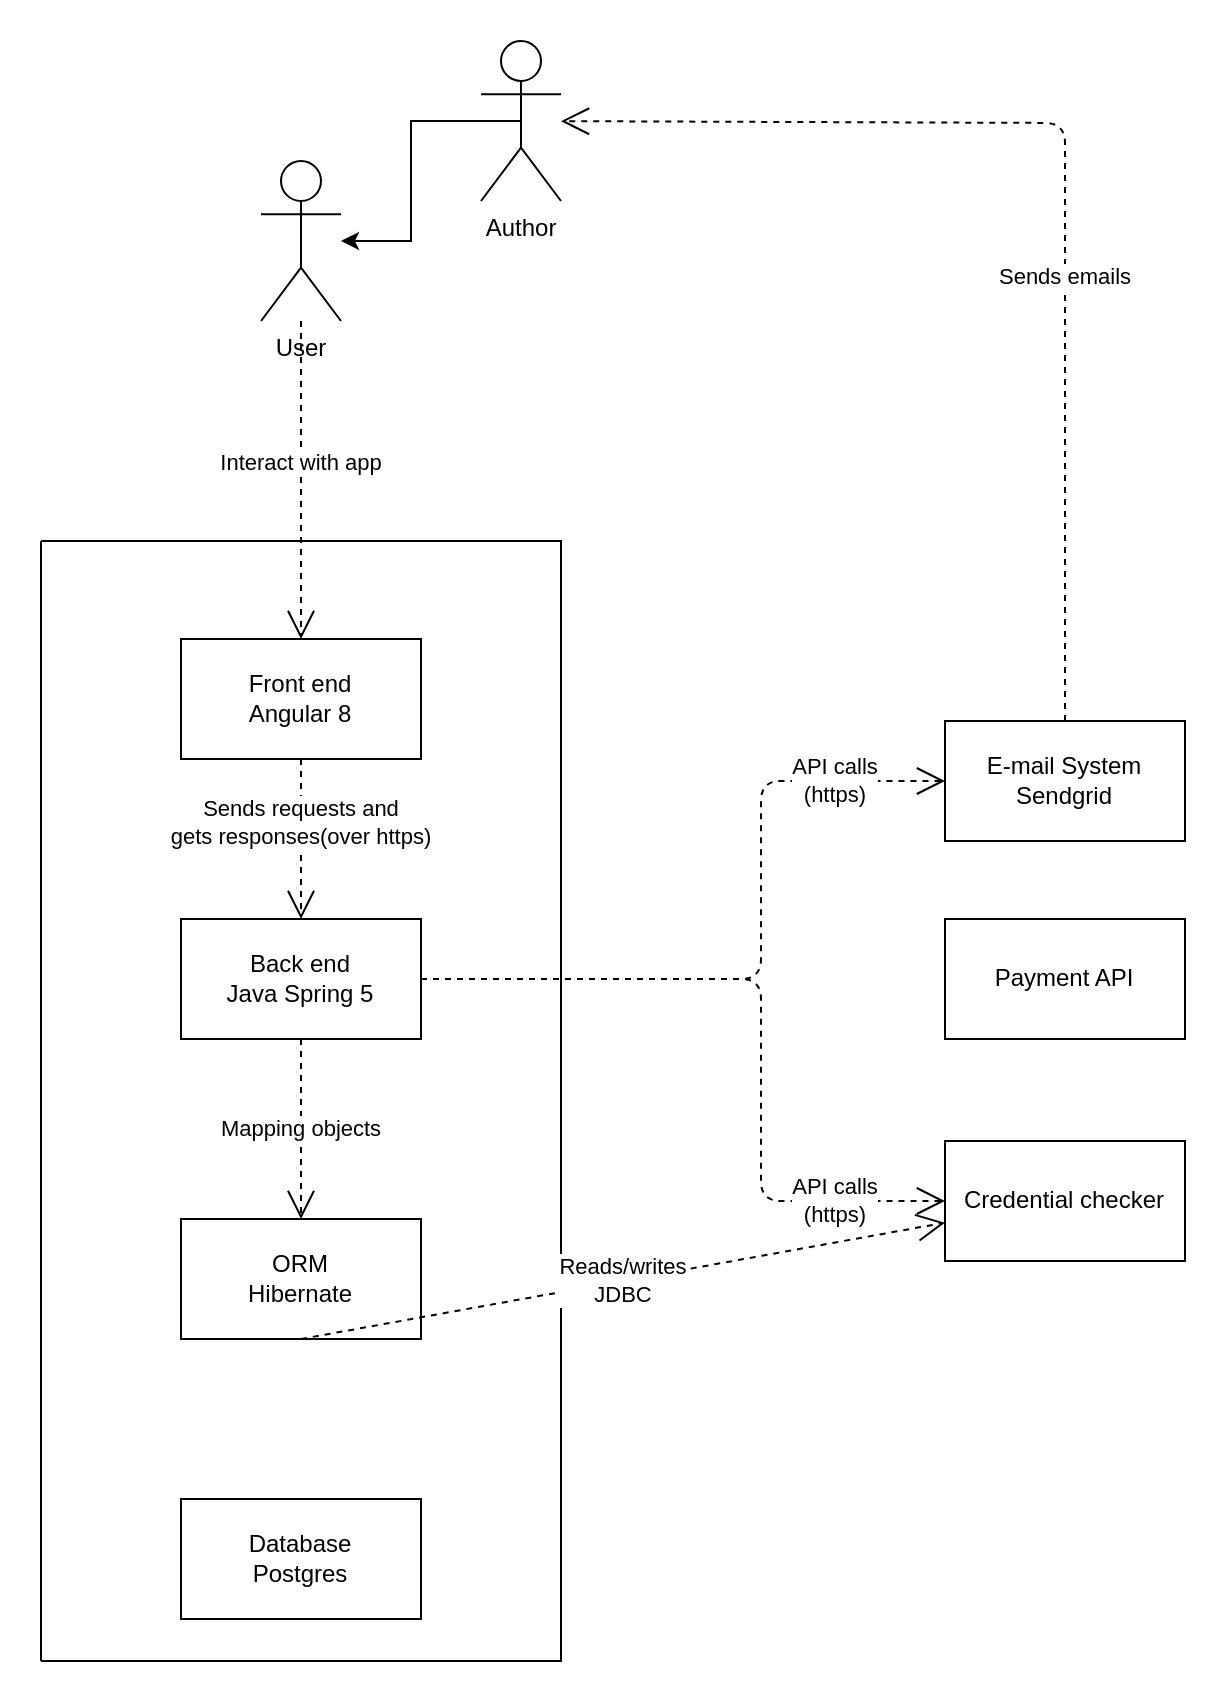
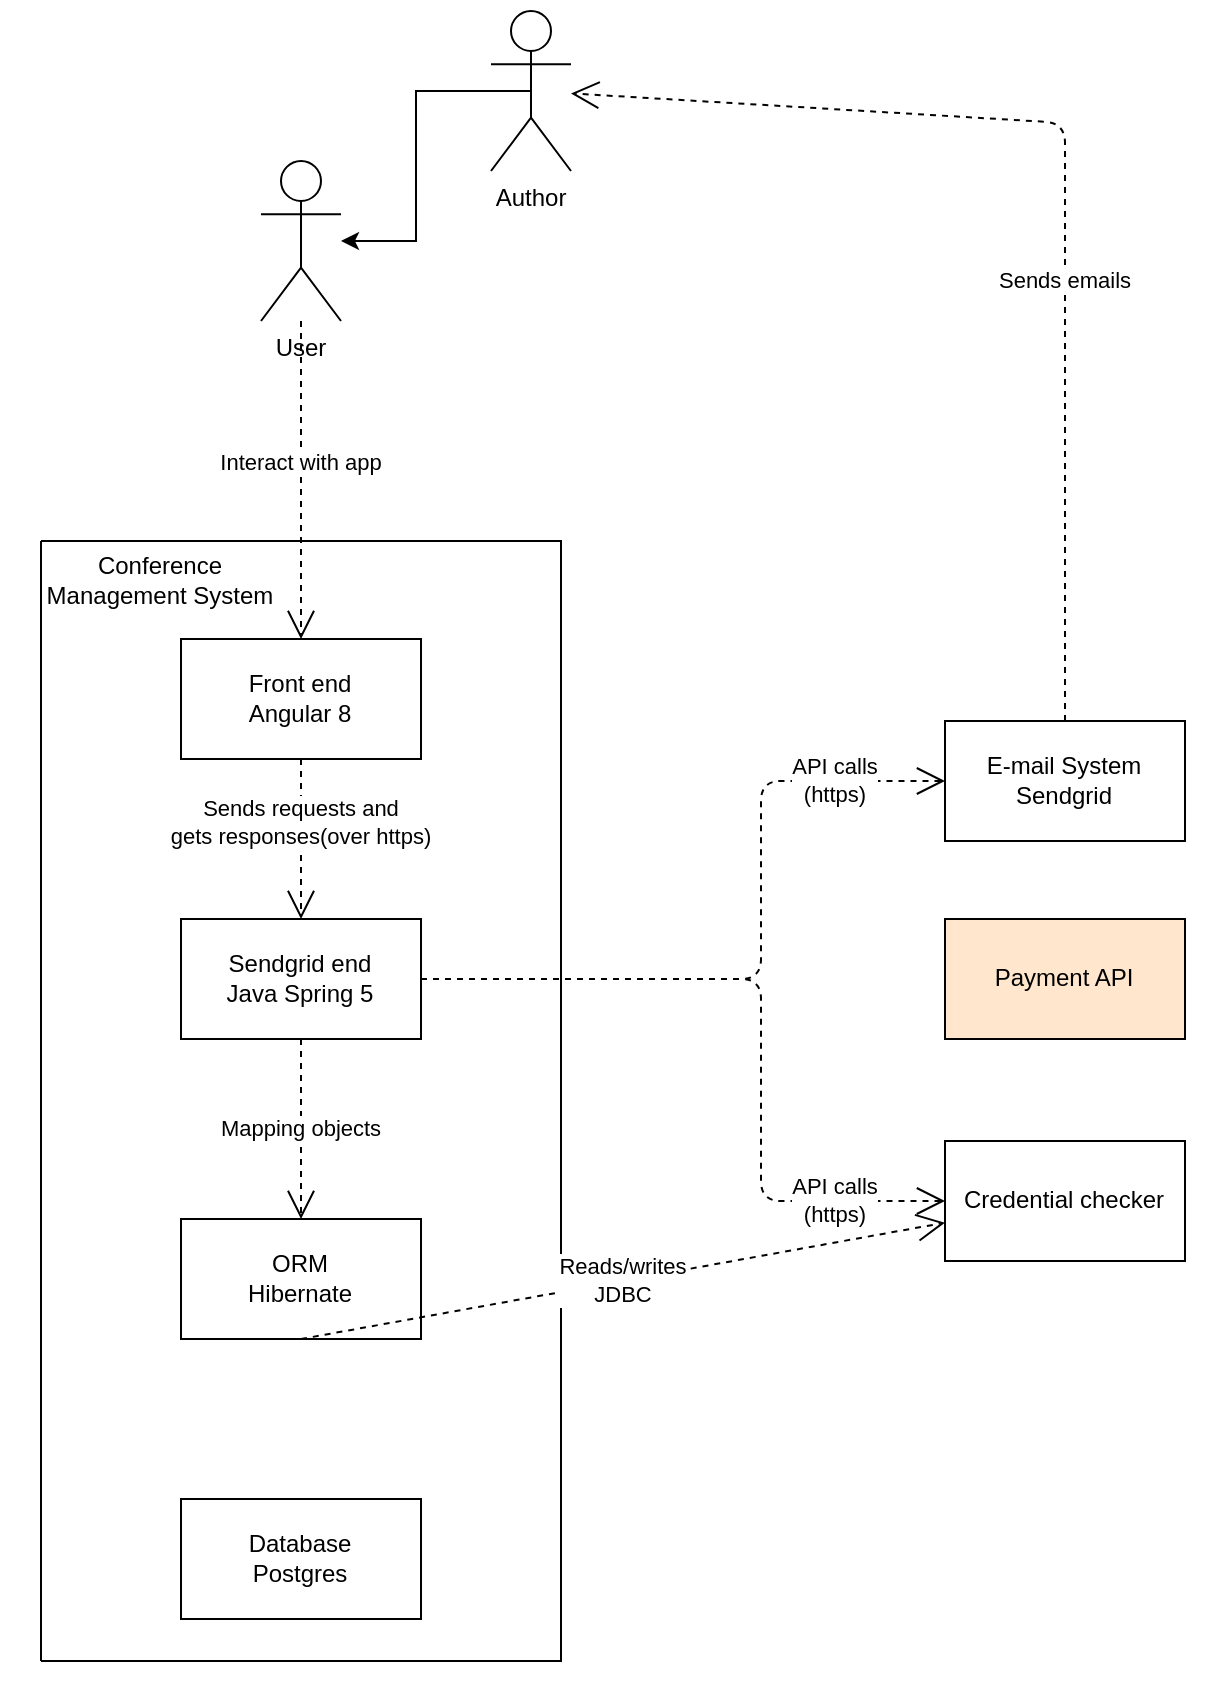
node "Author": moved (521, 121) -> (531, 91)
node "Conference Management System": added
node "Back end Java Spring 5": label "Back end Java Spring 5" -> "Sendgrid end Java Spring 5"
node "Payment API": fillcolor #ffffff -> #ffe6cc
